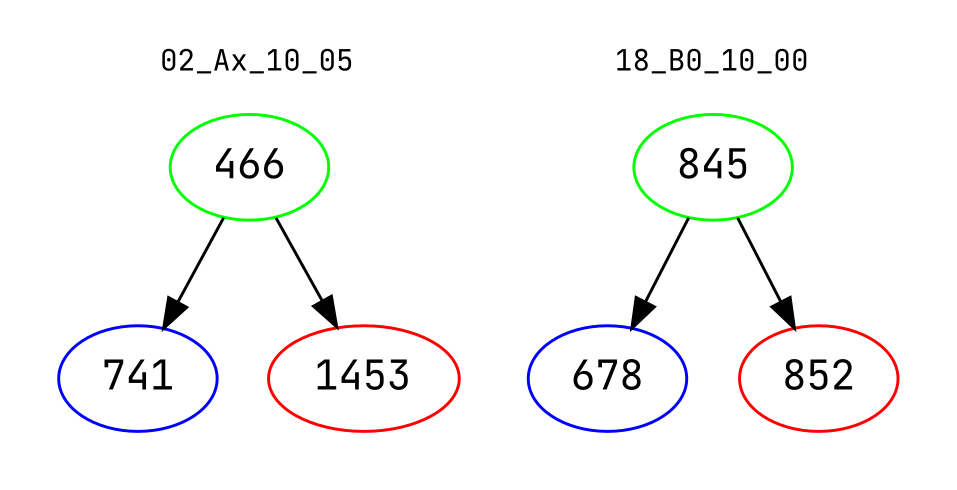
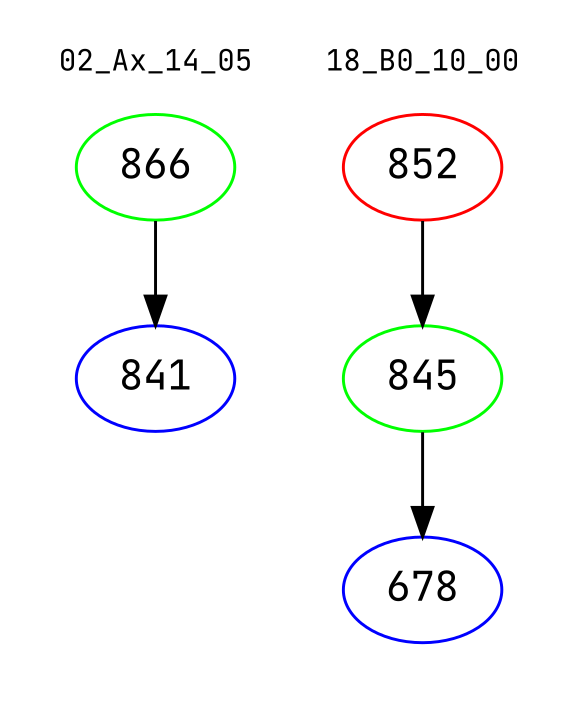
cluster "02_Ax_10_05": label "02_Ax_10_05" -> "02_Ax_14_05"
node "466": label "466" -> "866"
edge "845" -> "852": reversed
node "741": label "741" -> "841"
node "1453": removed
